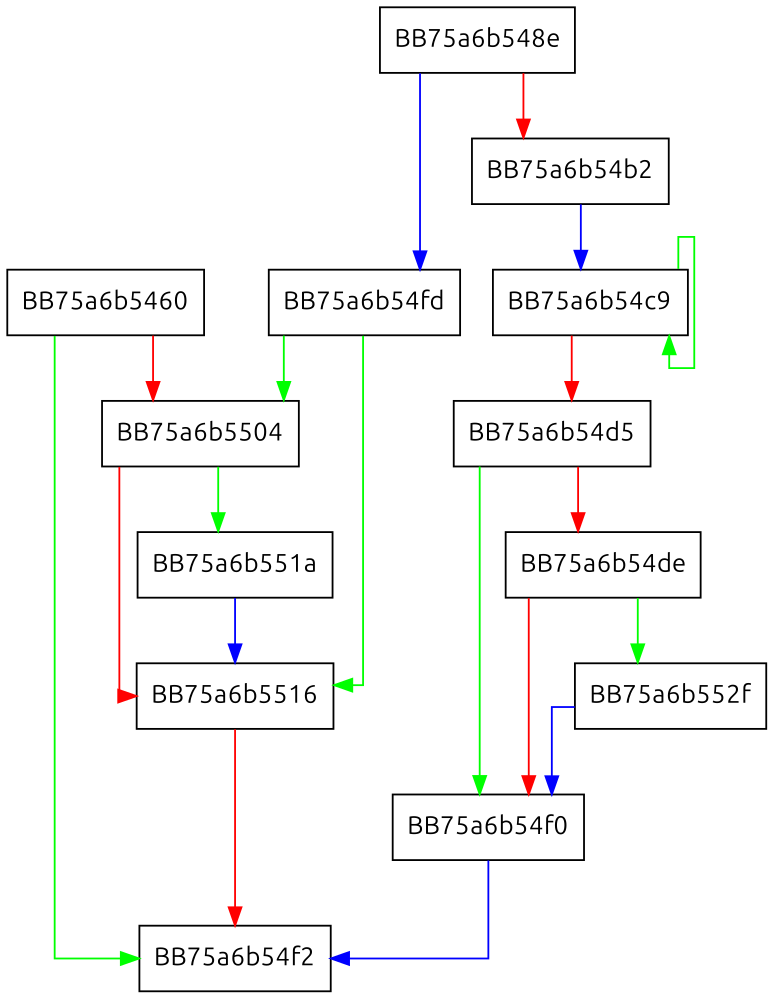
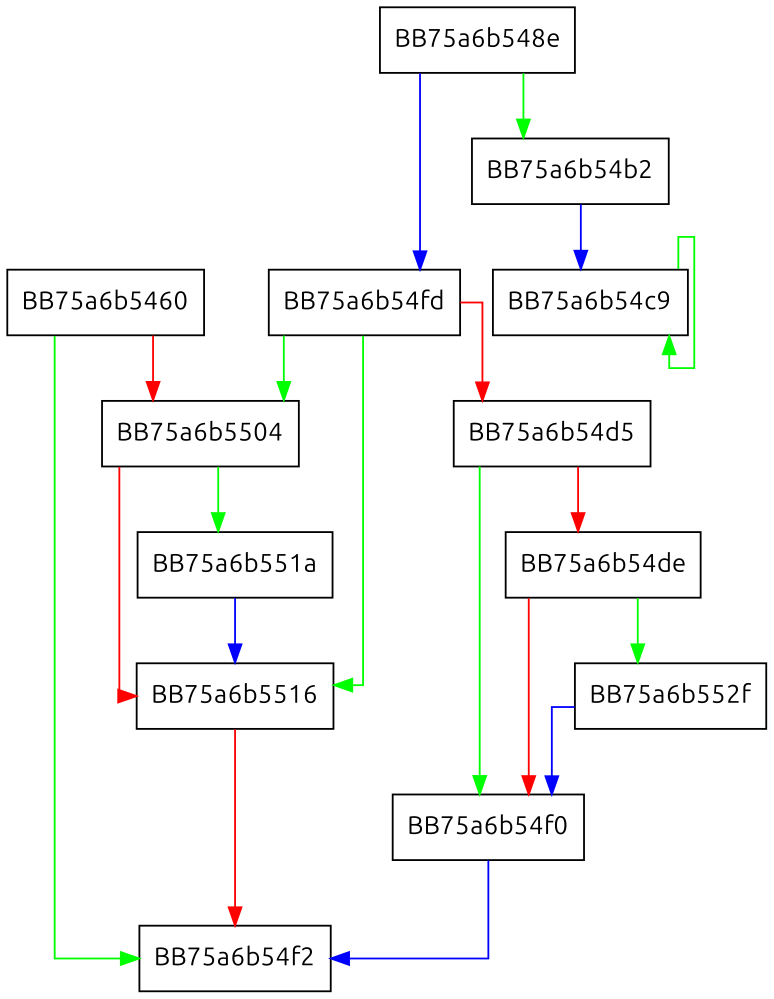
edge "BB75a6b548e" -> "BB75a6b54b2": color red -> green
edge "BB75a6b54c9" -> "BB75a6b54d5": now "BB75a6b54fd" -> "BB75a6b54d5"
